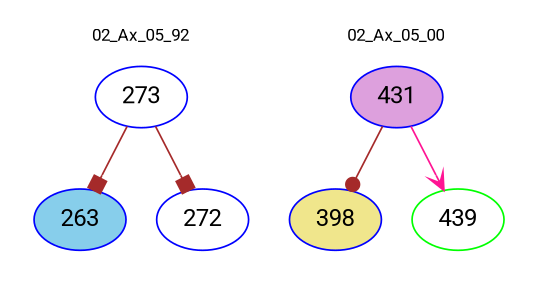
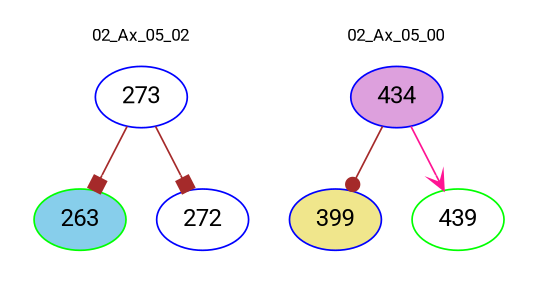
cluster "02_Ax_05_92": label "02_Ax_05_92" -> "02_Ax_05_02"
node "431": label "431" -> "434"
node "263": color blue -> green
node "398": label "398" -> "399"
